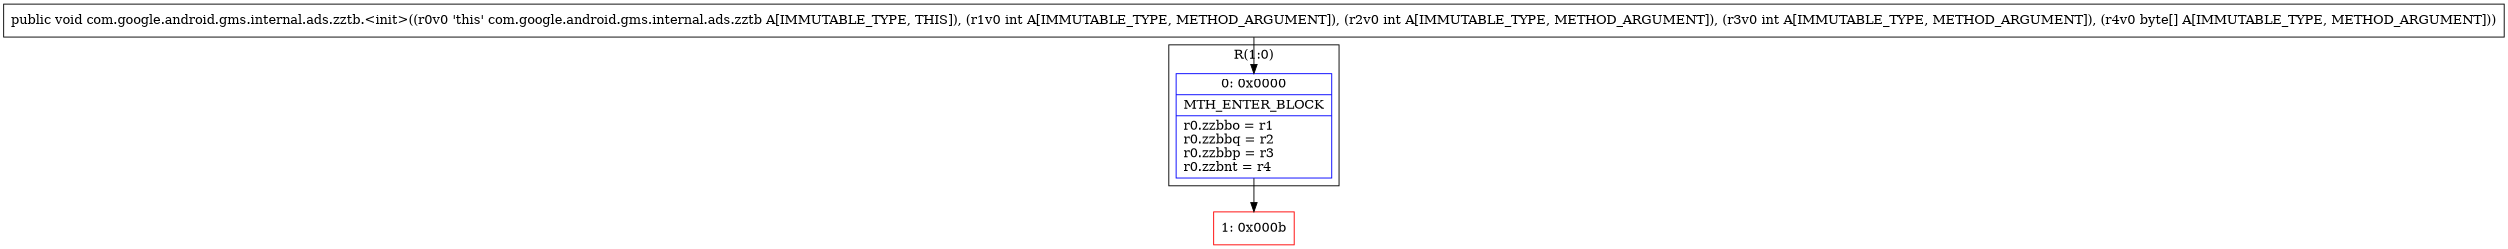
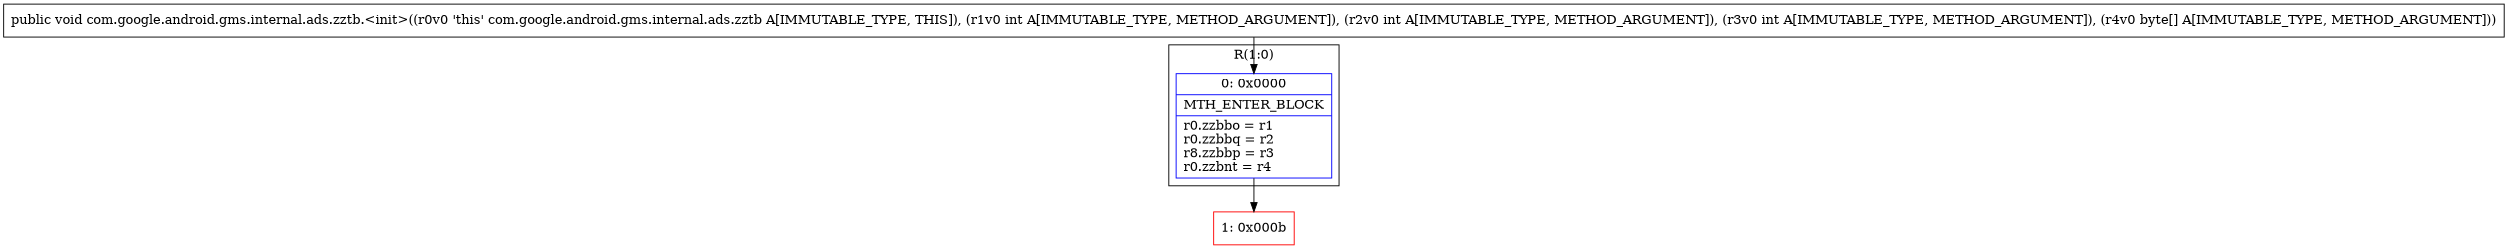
node "0: 0x0000": text "r0.zzbbp = r3" -> "r8.zzbbp = r3"
